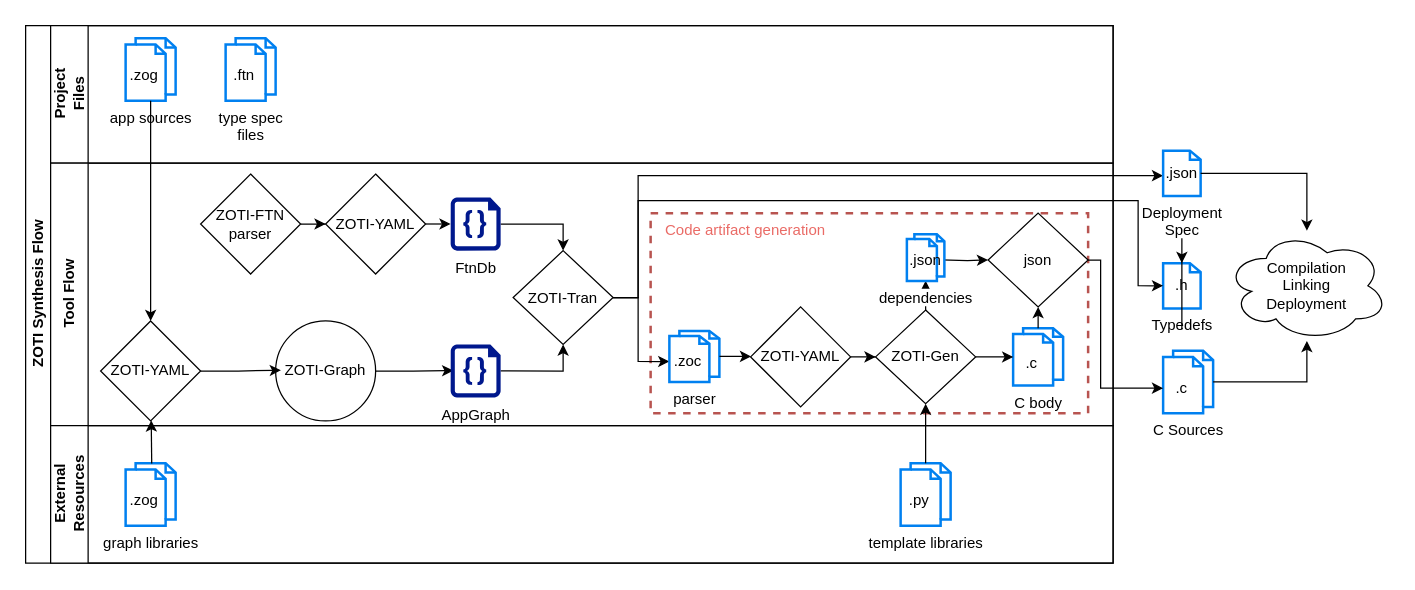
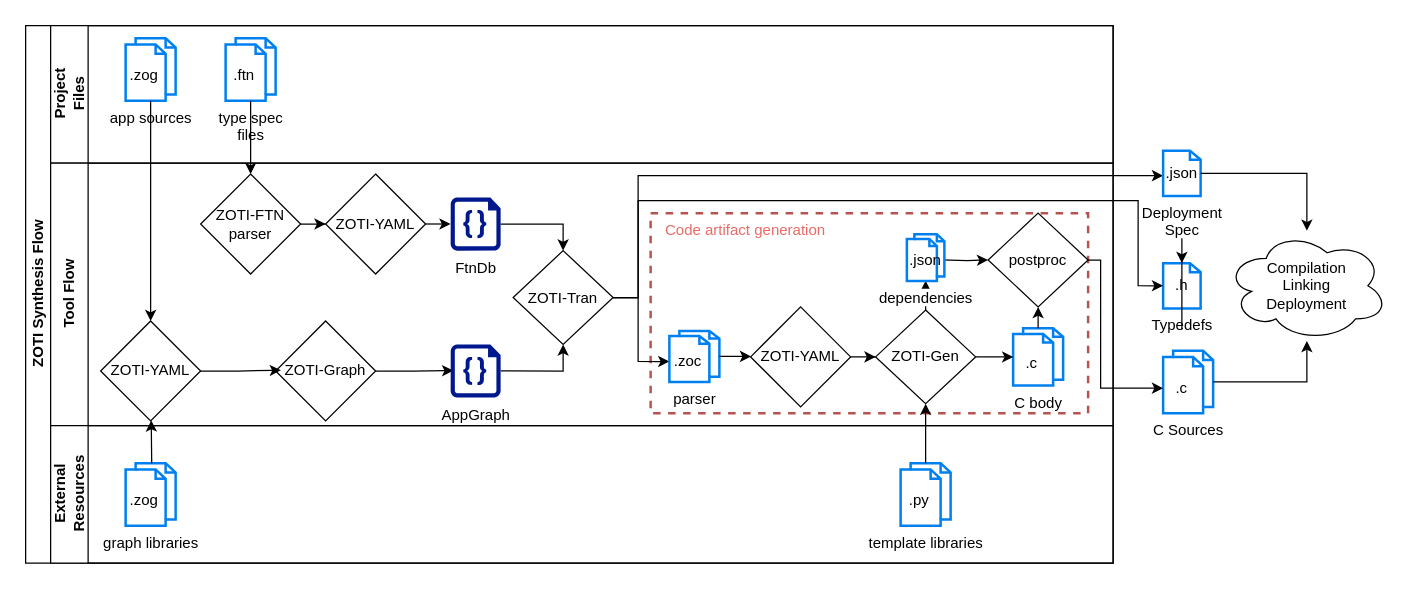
edge "type spec files" -> "ZOTI-FTN parser": added
node "json": label "json" -> "postproc"
node "ZOTI-Graph": shape ellipse -> diamond
